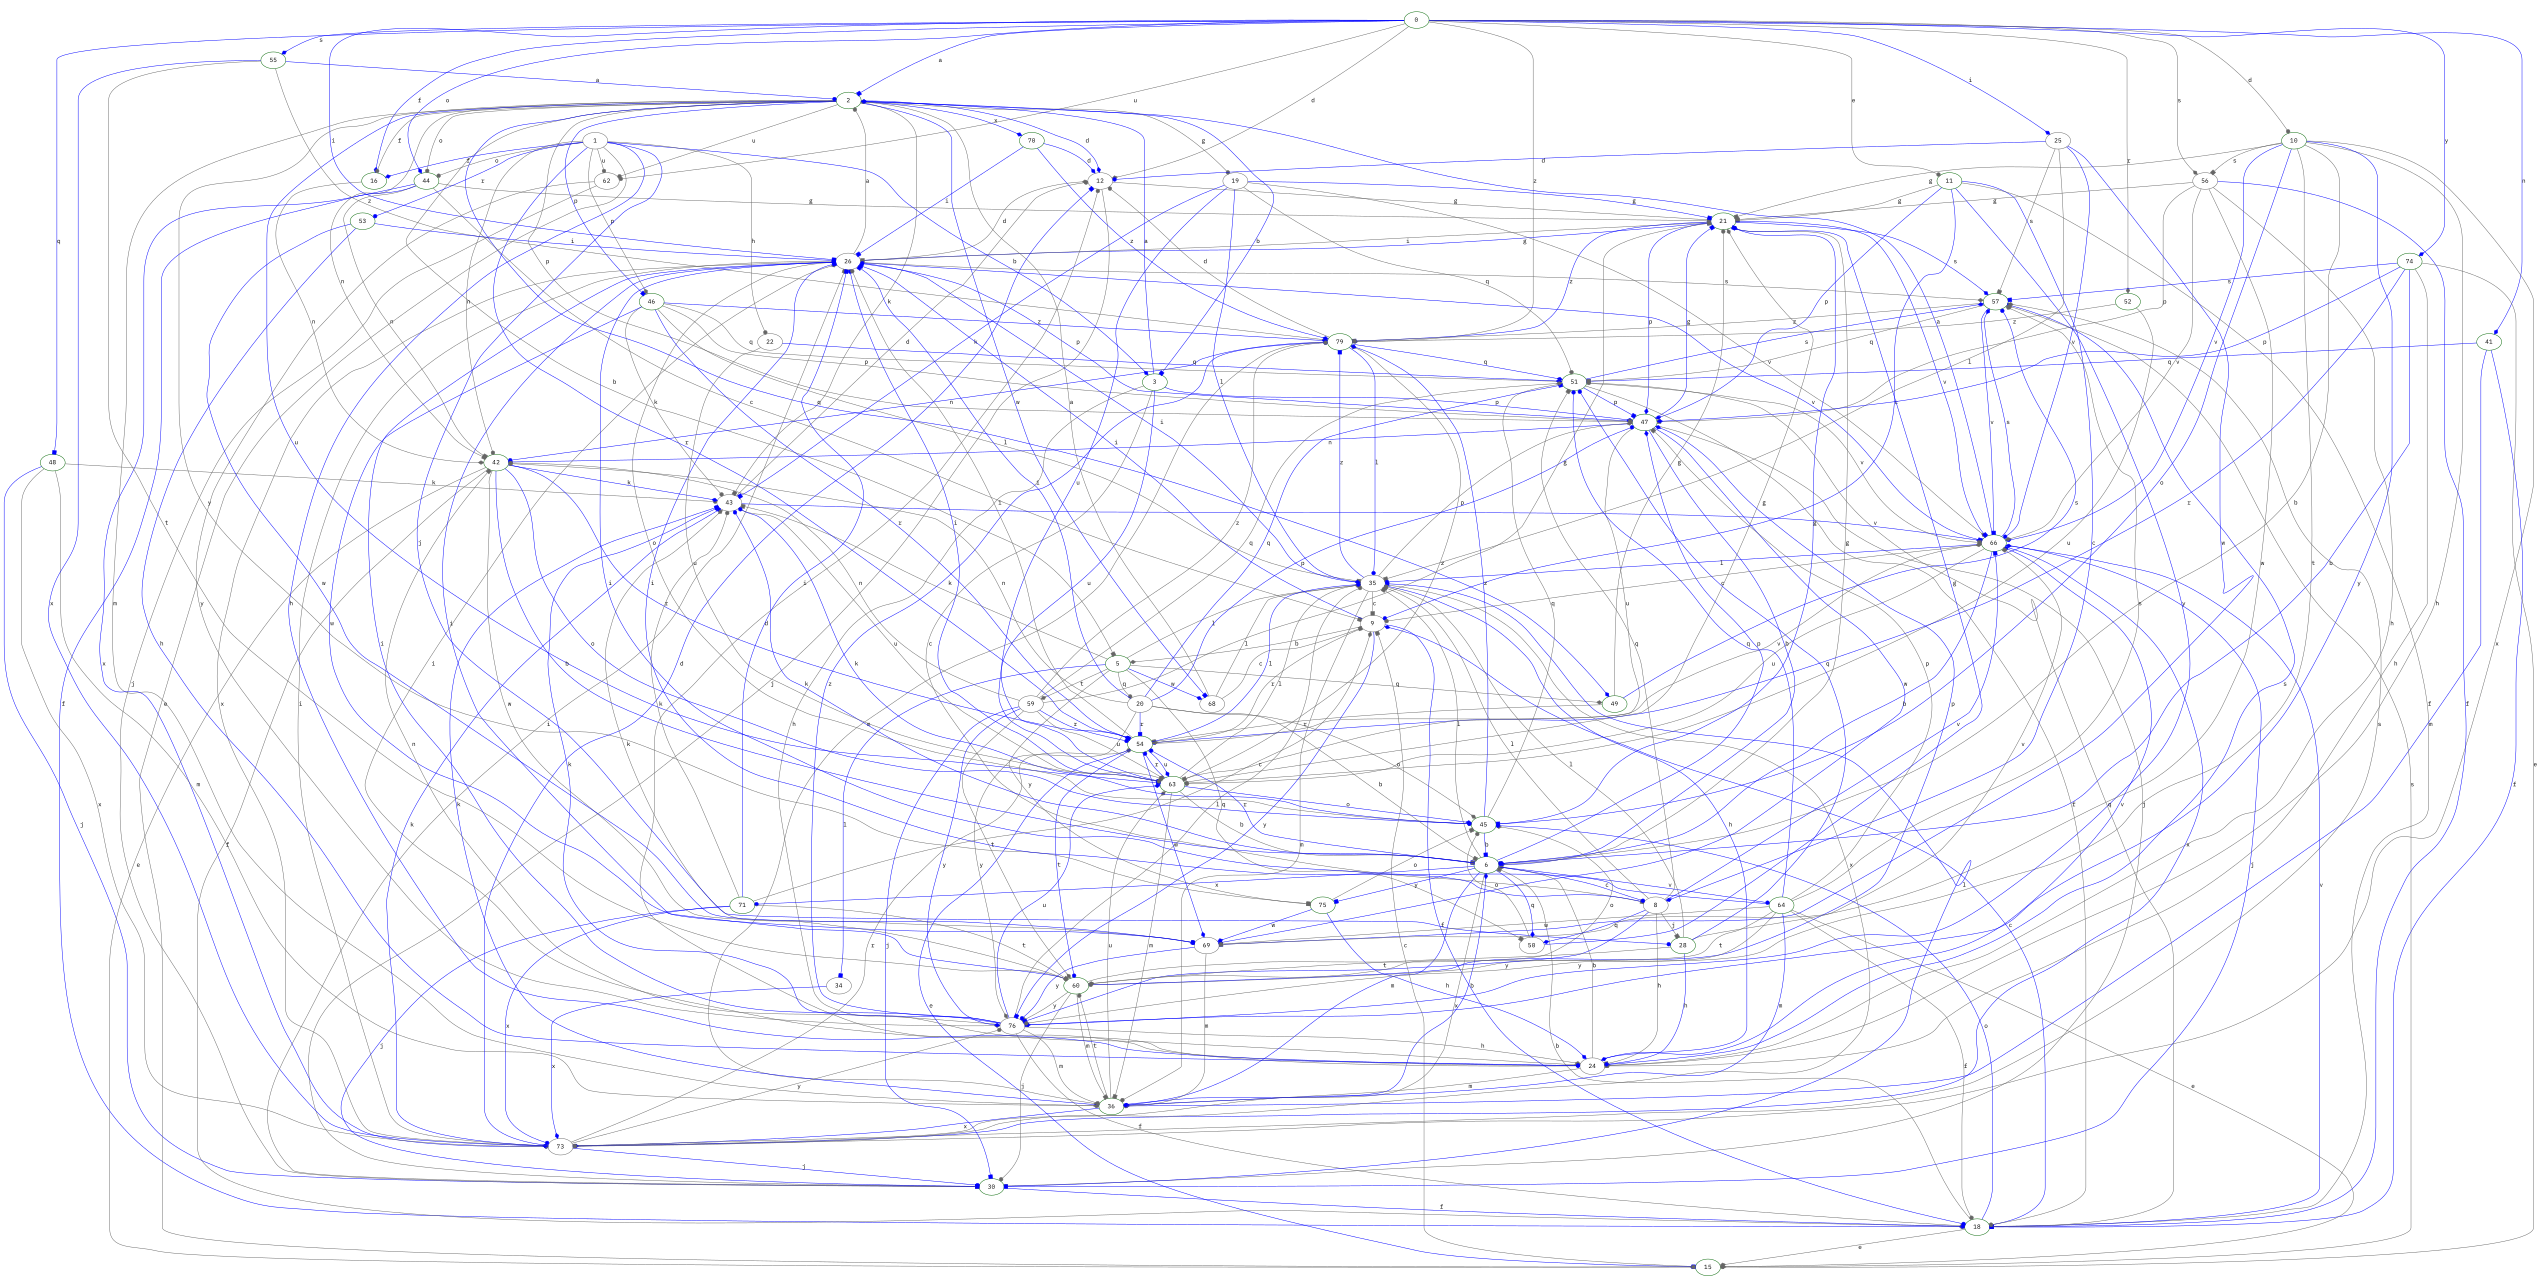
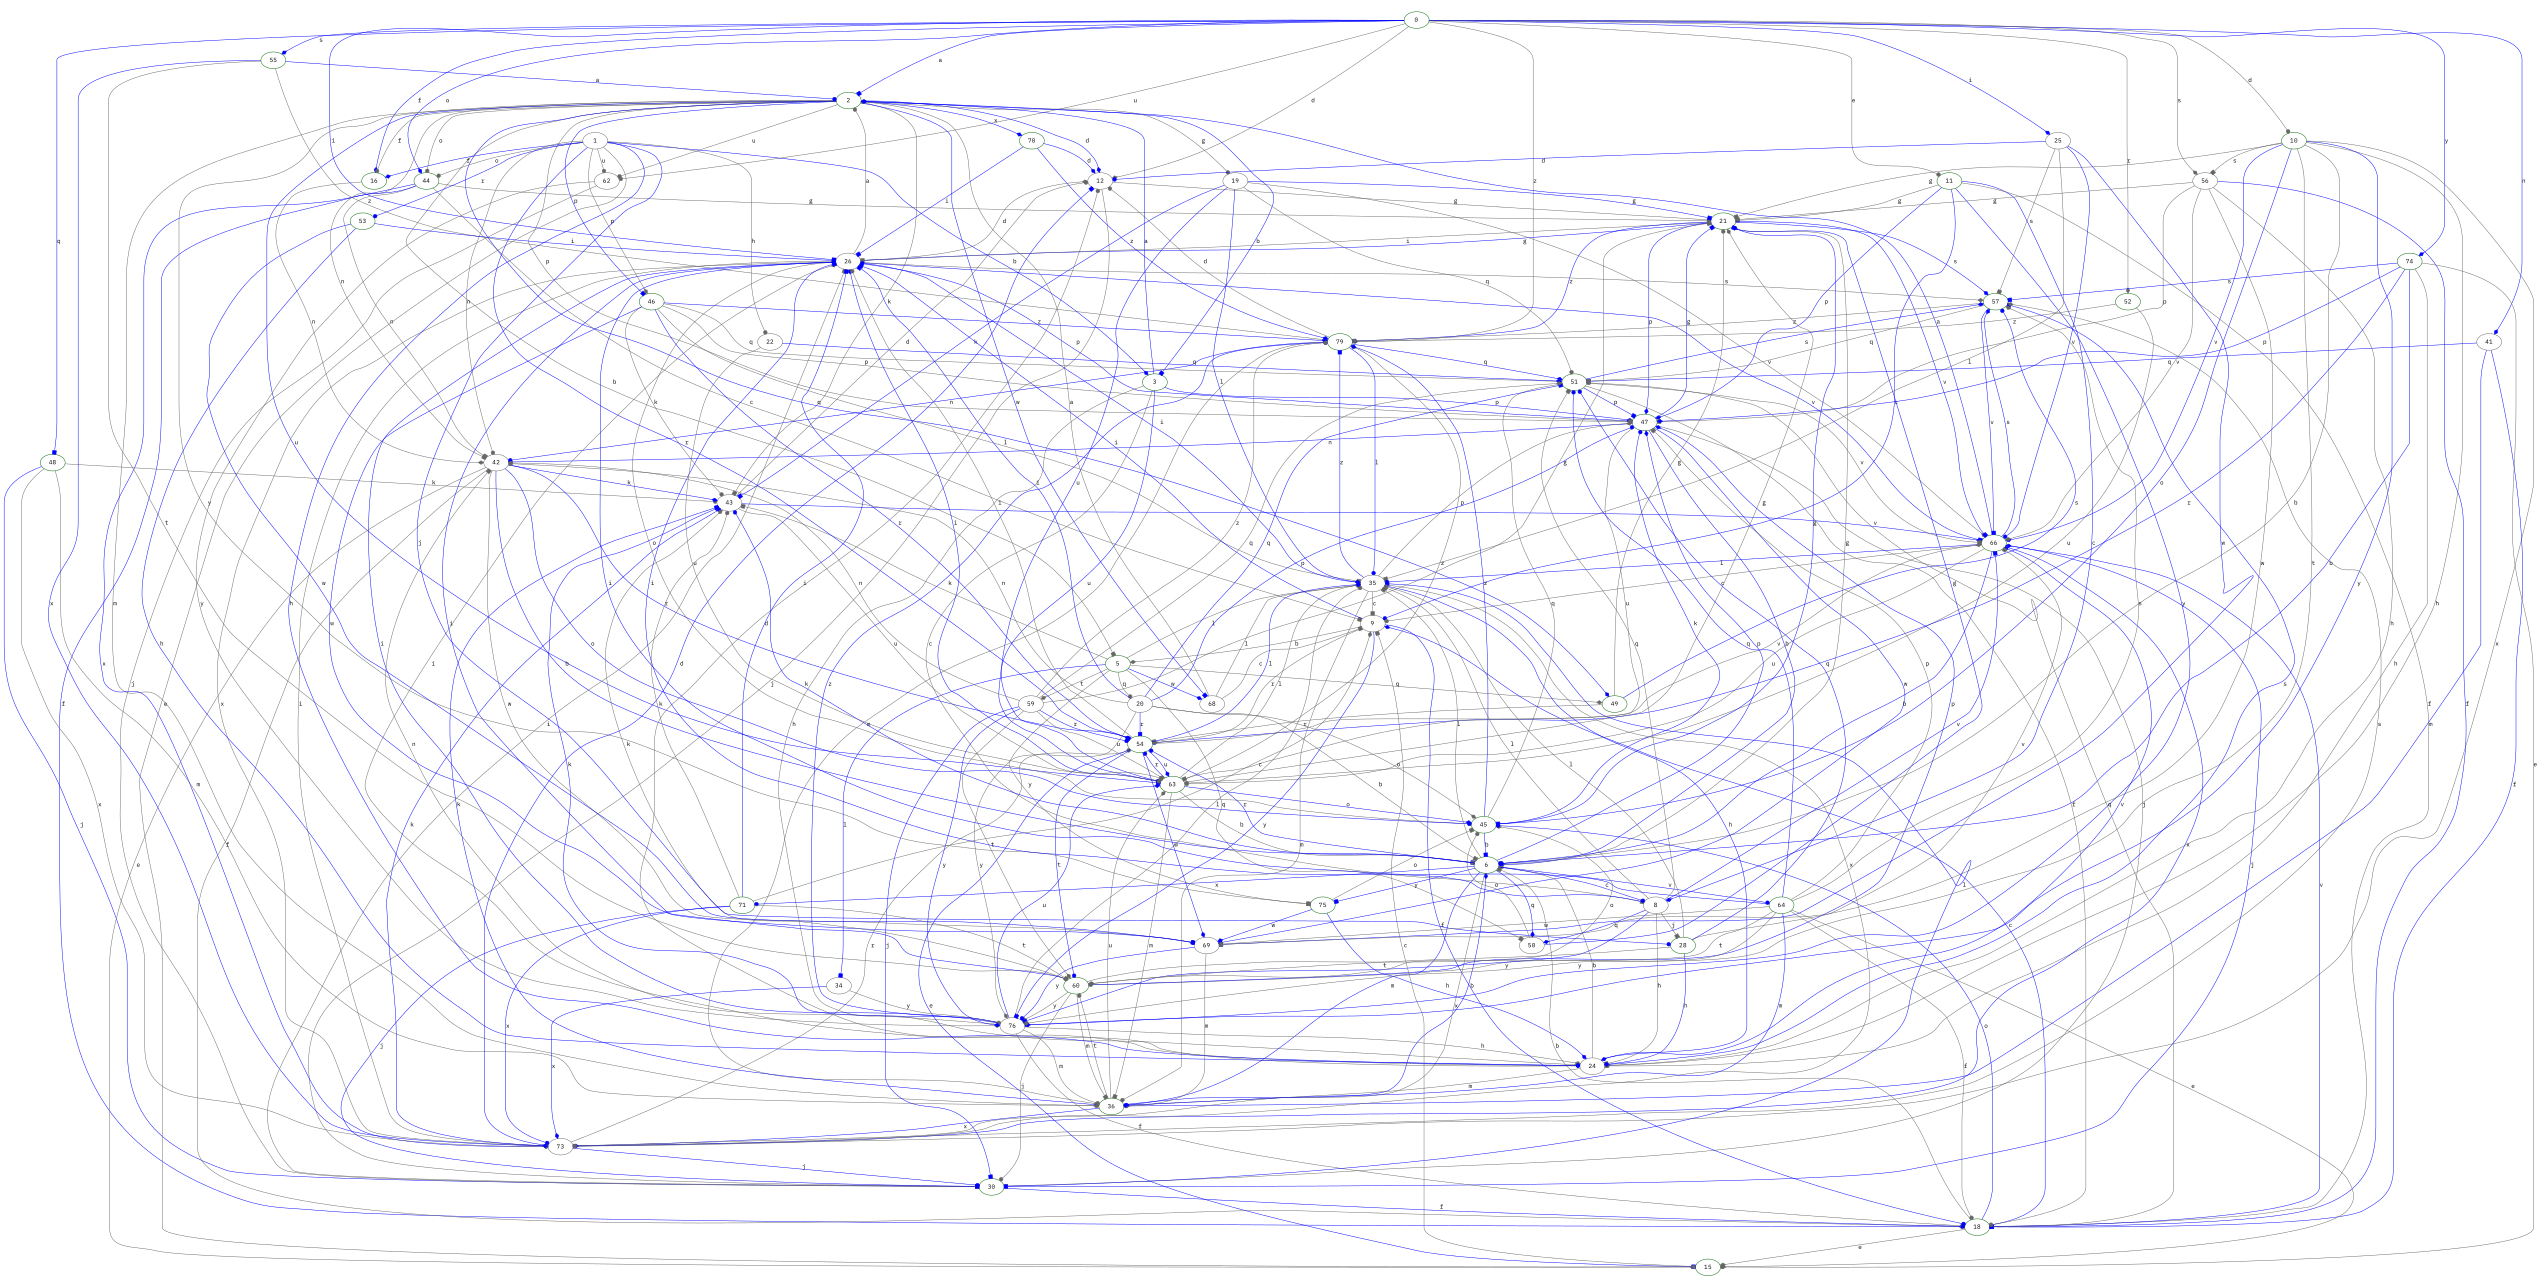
node "41": color darkgreen -> gray40
node "42": color darkgreen -> gray40
edge "45" -> "43": now "45" -> "47"
edge "15" -> "57": removed, label "s"
edge "73" -> "76": now "34" -> "76"
